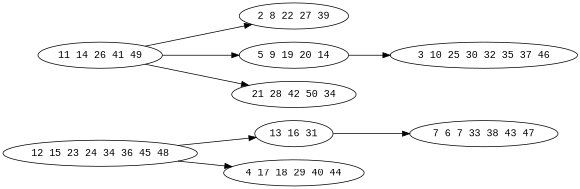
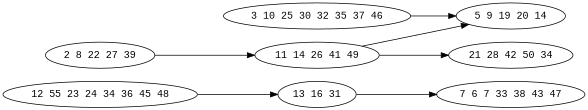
edge "11 14 26 41 49" -> "2 8 22 27 39": reversed
edge "5 9 19 20 14" -> "3 10 25 30 32 35 37 46": reversed
node "12 15 23 24 34 36 45 48": label "12 15 23 24 34 36 45 48" -> "12 55 23 24 34 36 45 48"
node "4 17 18 29 40 44": removed
